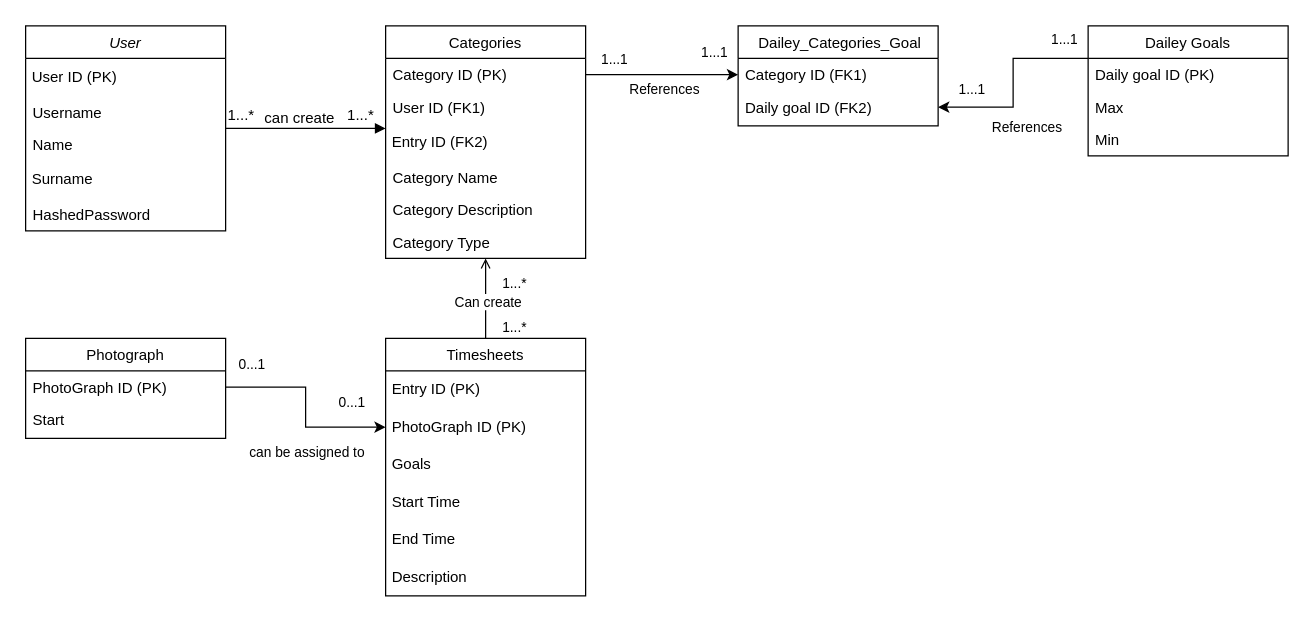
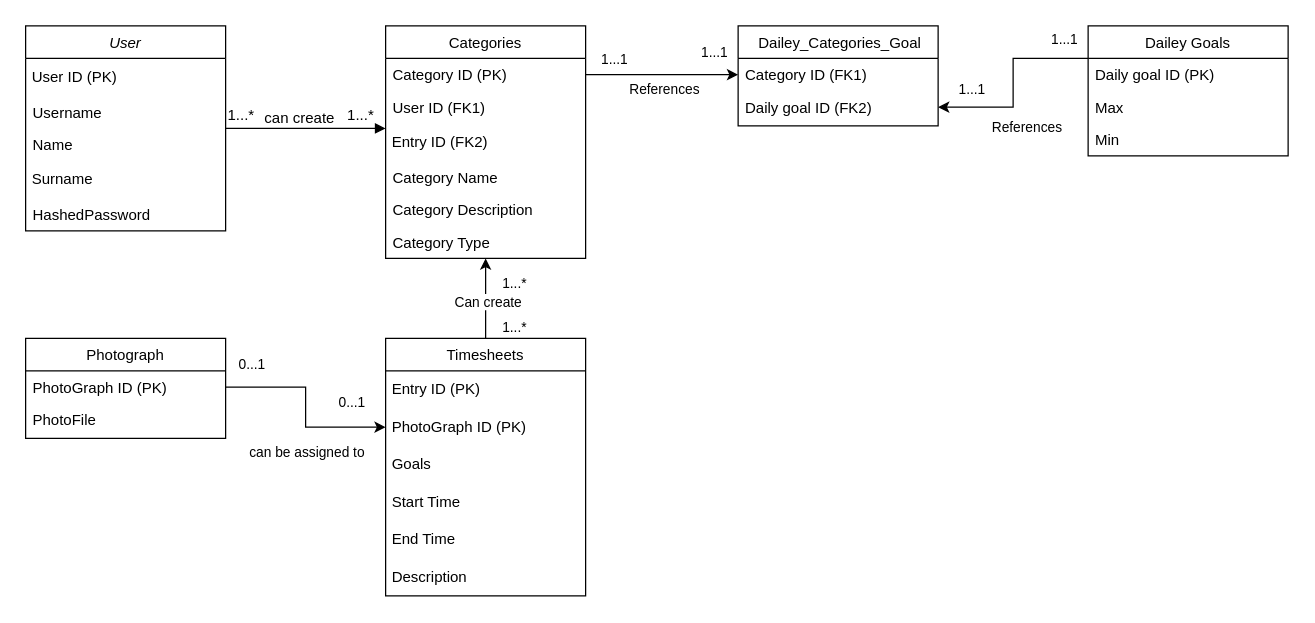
edge "Timesheets" -> "Categories": arrowhead open -> classic
node "Start": label "Start" -> "PhotoFile"
